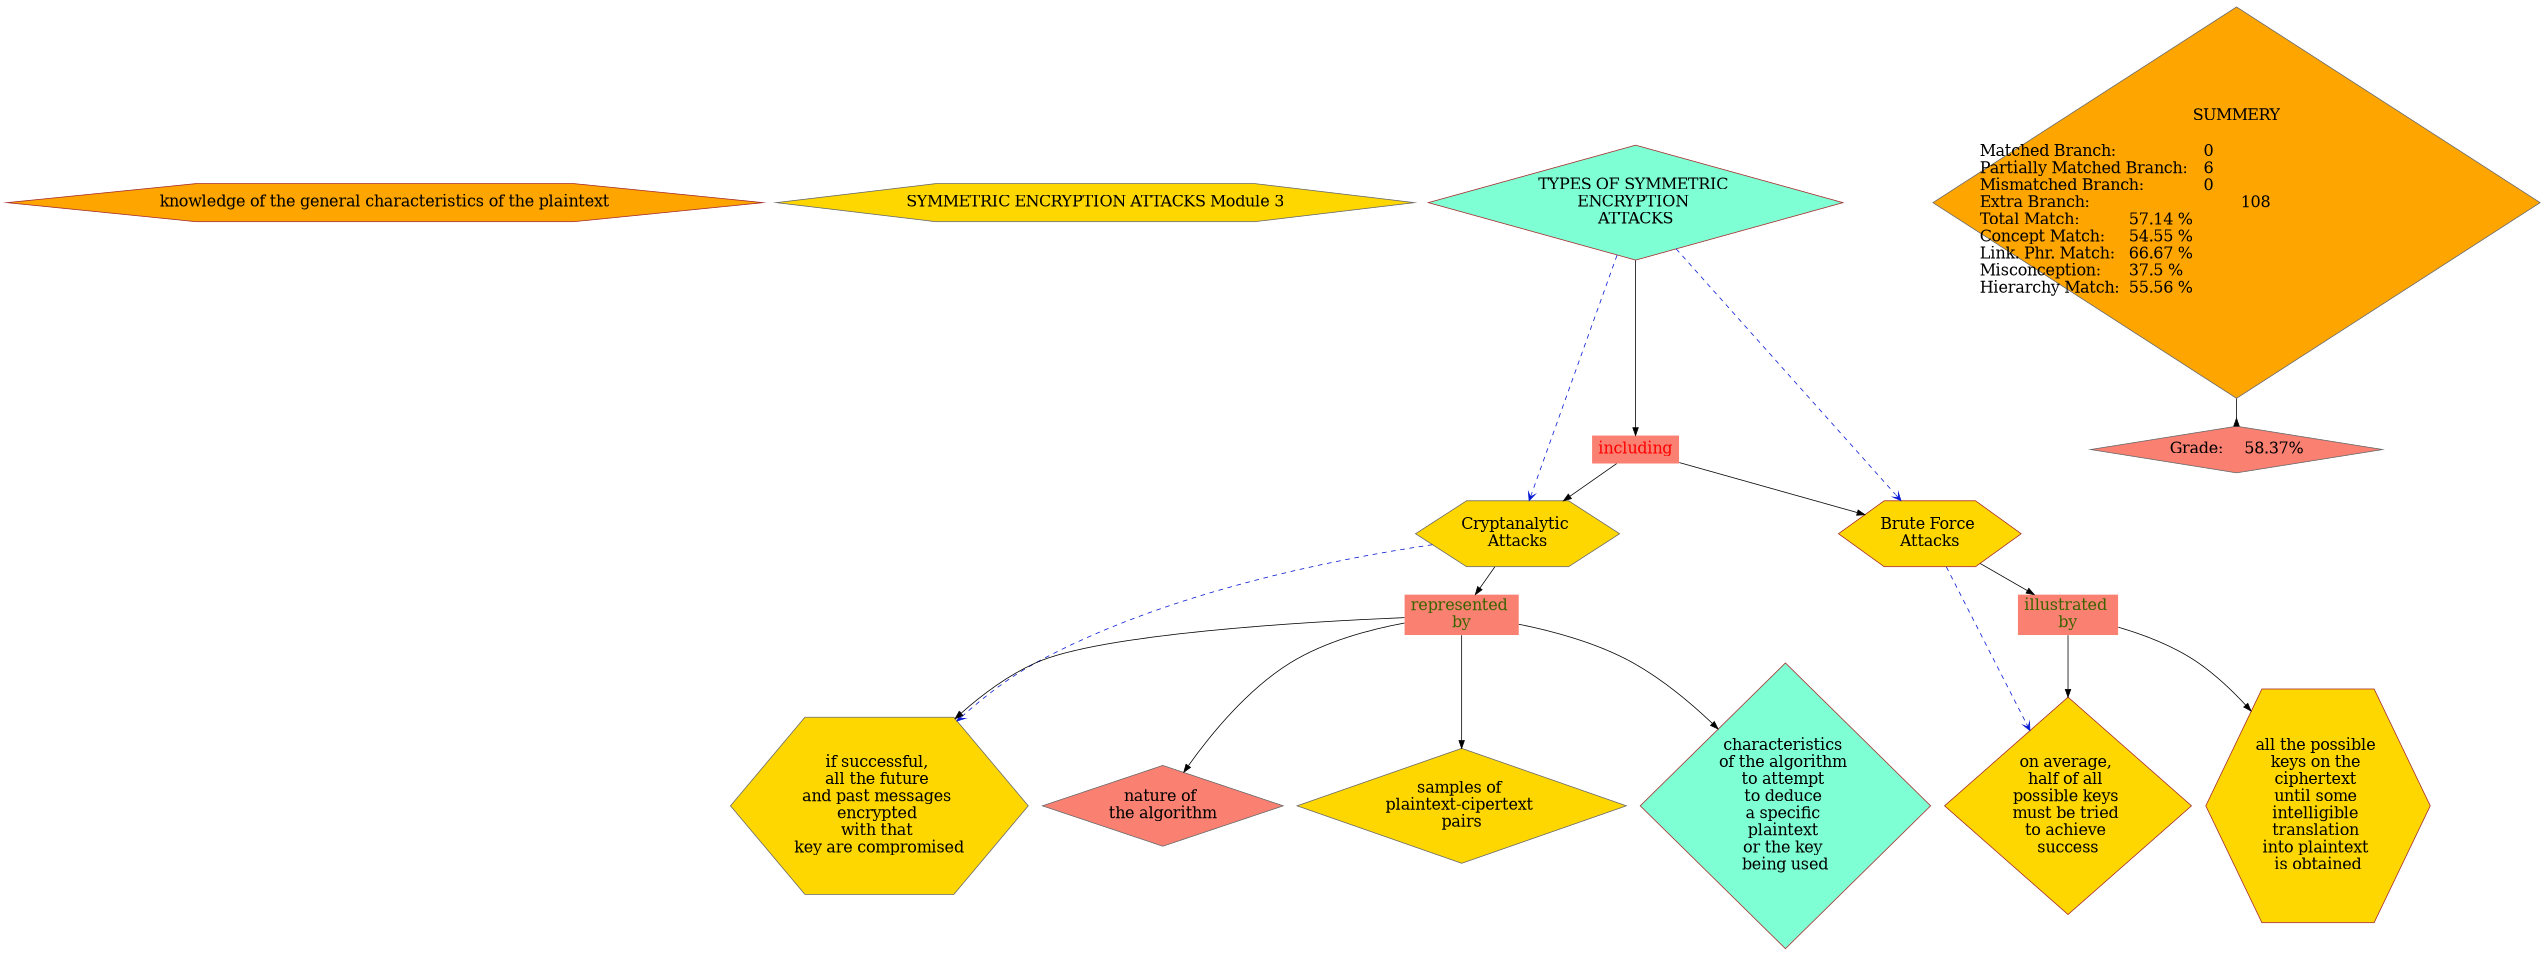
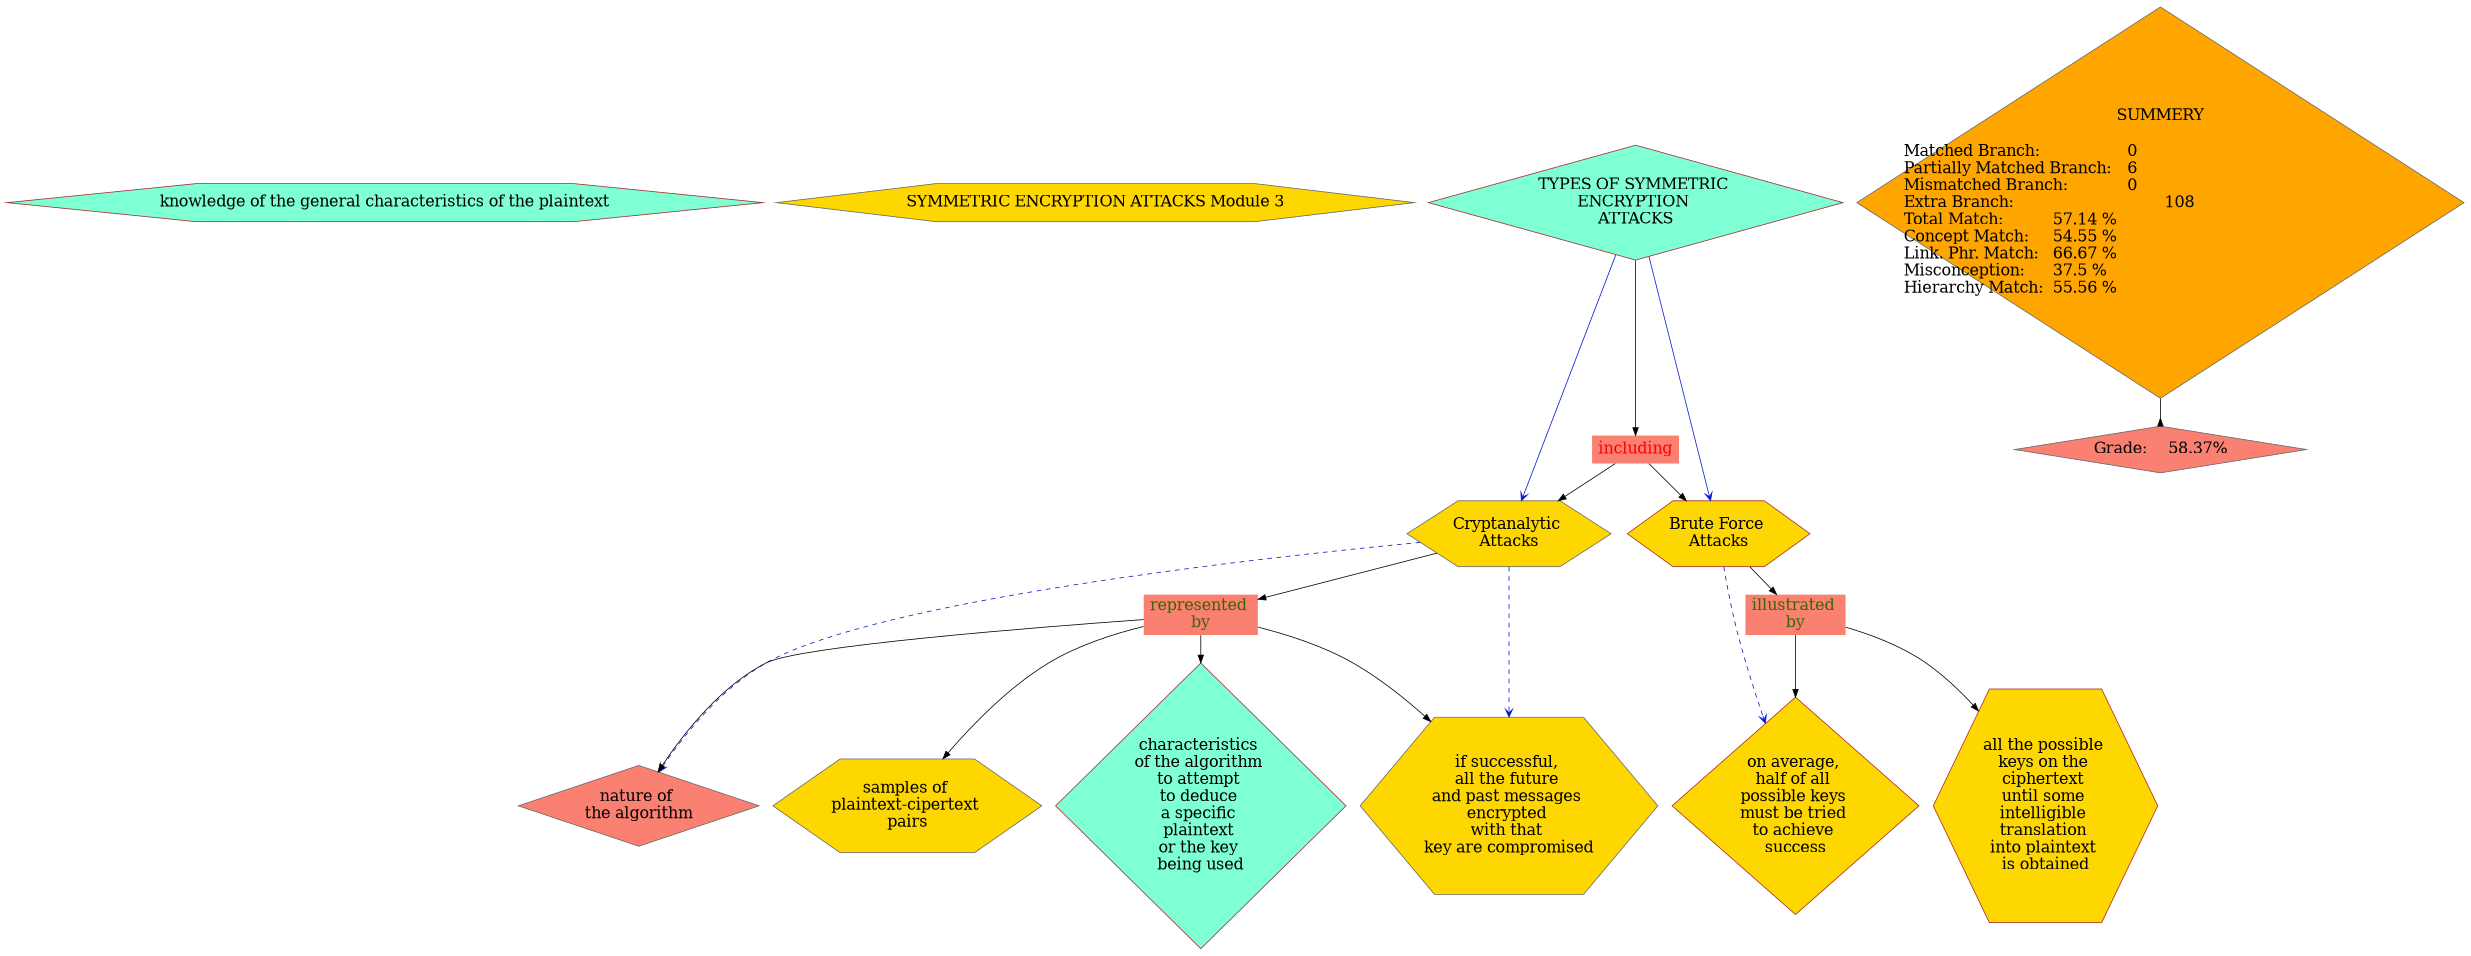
node "knowledge of the general characteristics of the plaintext": fillcolor orange -> aquamarine
edge "TYPES OF SYMMETRIC ENCRYPTION ATTACKS" -> "Brute Force Attacks": style dashed -> solid
edge "TYPES OF SYMMETRIC ENCRYPTION ATTACKS" -> "Cryptanalytic Attacks": style dashed -> solid
edge "Cryptanalytic Attacks" -> "nature of the algorithm": added
node "samples of plaintext-cipertext pairs": shape diamond -> hexagon
